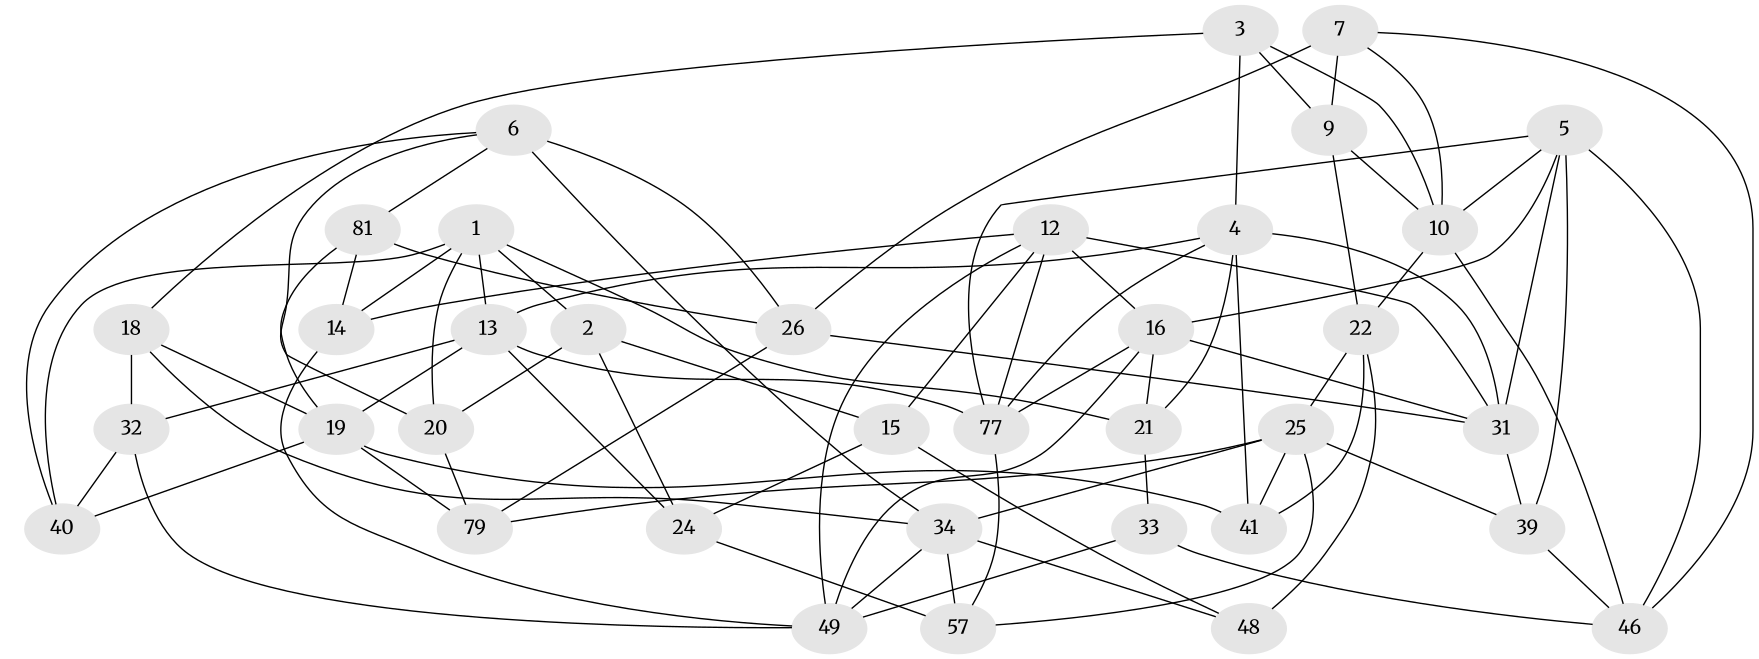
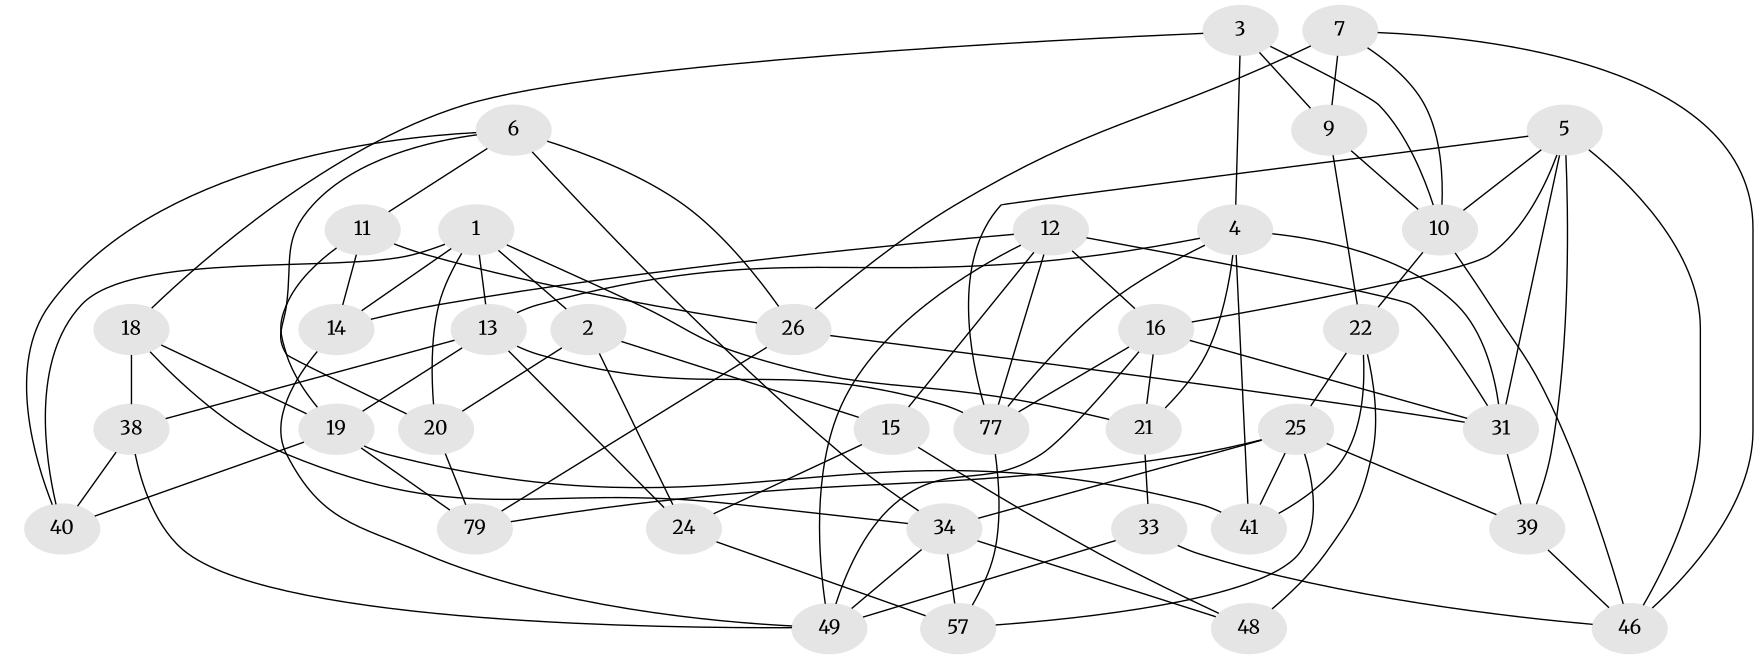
node "81": label "81" -> "11"
node "32": label "32" -> "38"
